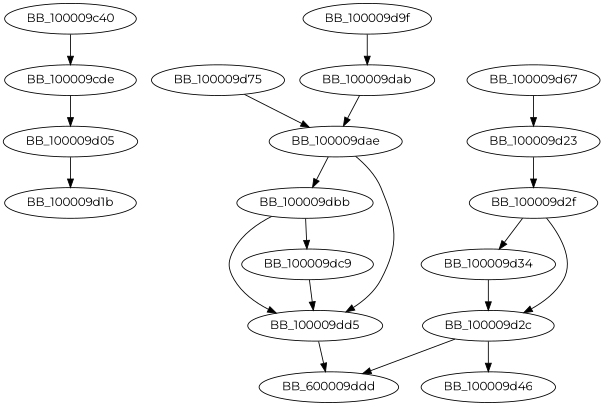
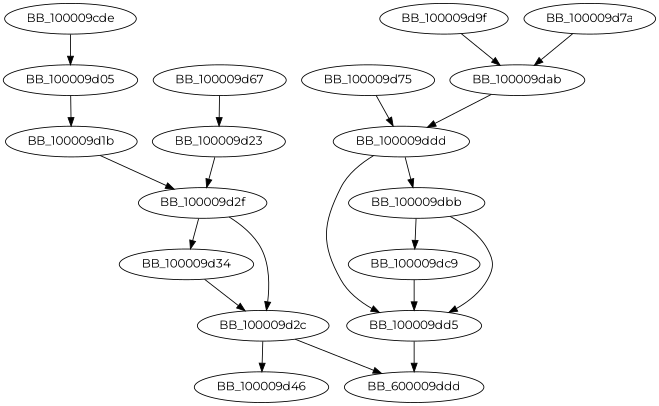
node "BB_100009c40": removed
node "BB_100009d7a": added
node "BB_100009dae": label "BB_100009dae" -> "BB_100009ddd"
edge "BB_100009d1b" -> "BB_100009d2f": added
